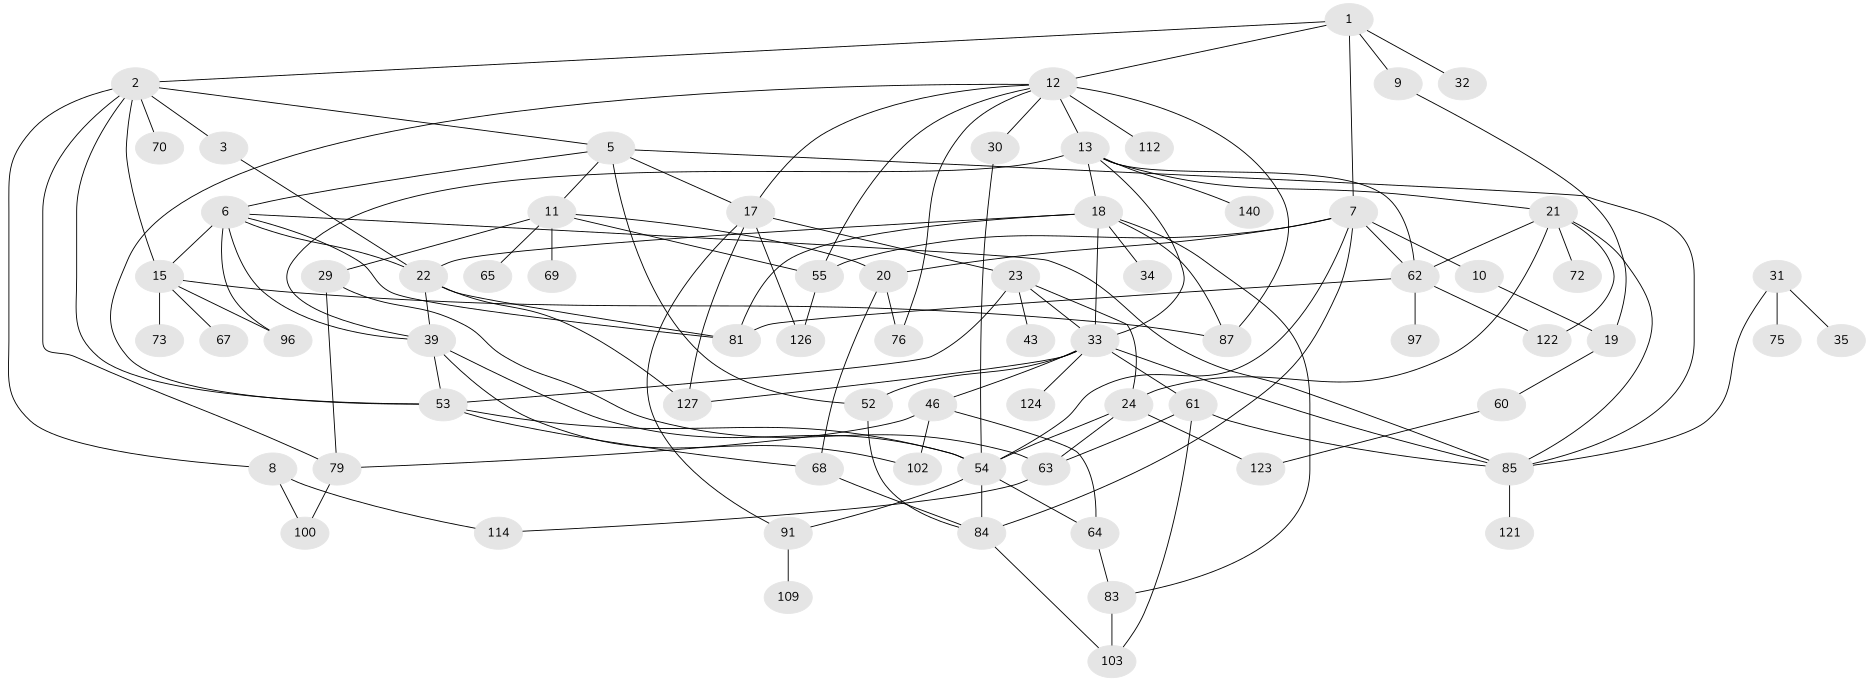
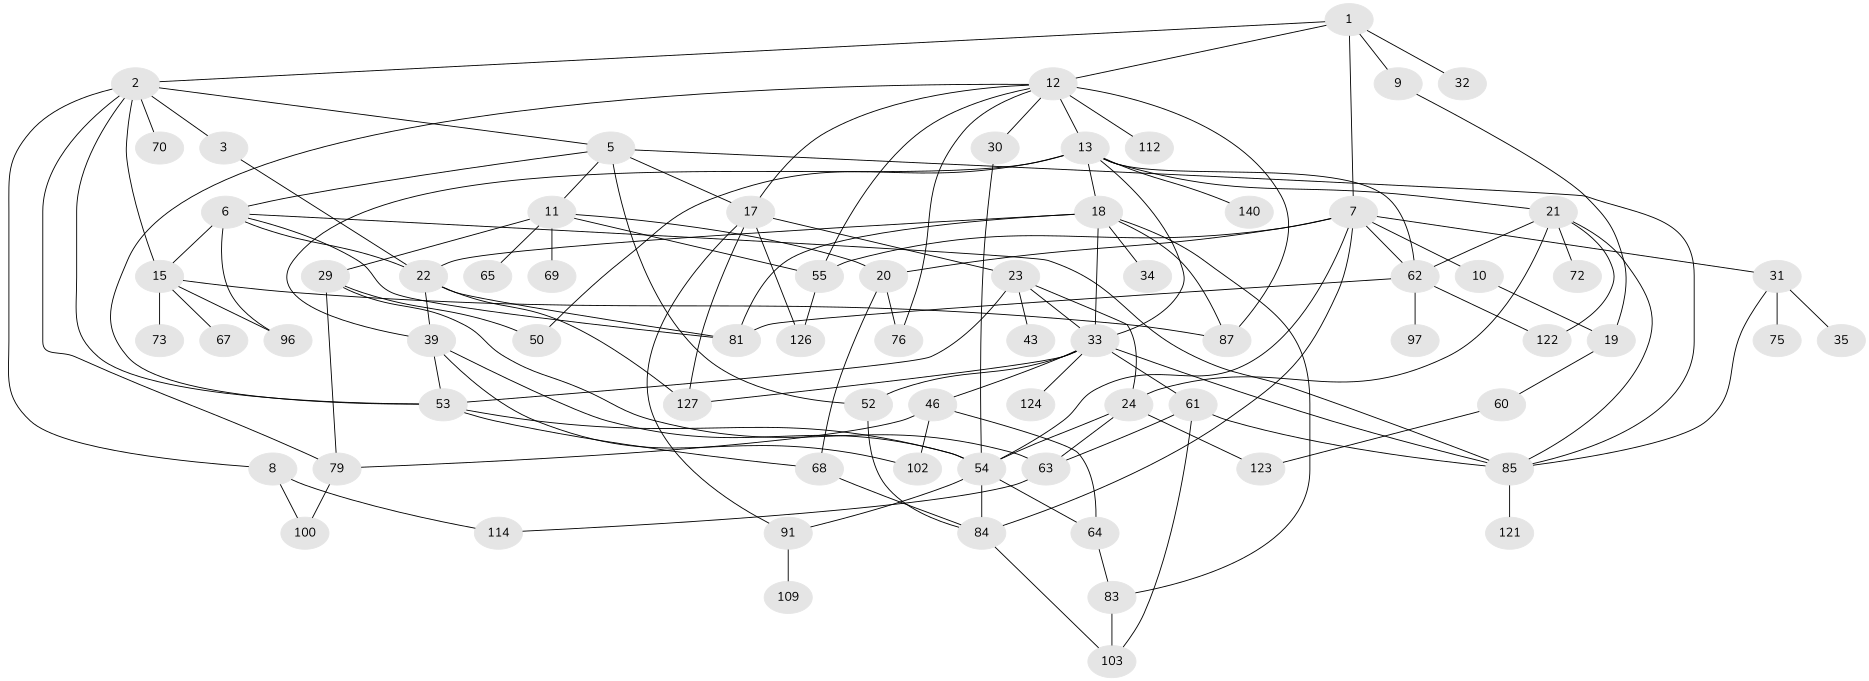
edge "7" -- "31": added
edge "6" -- "39": removed
node "50": added
